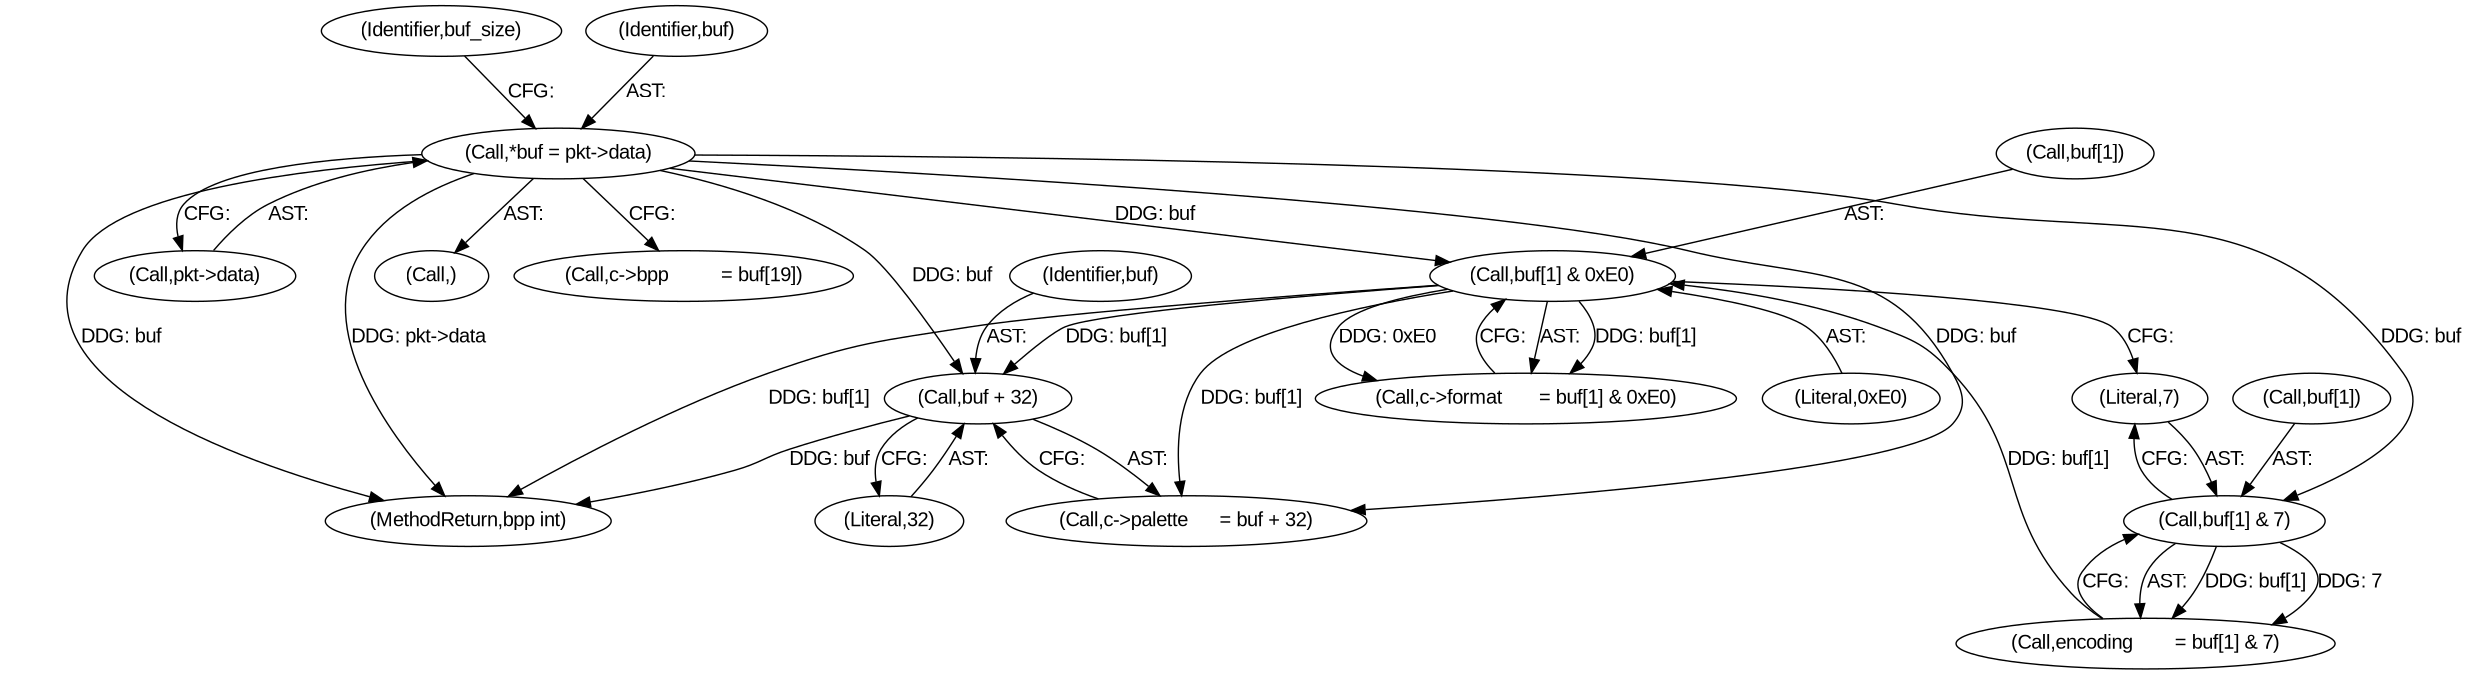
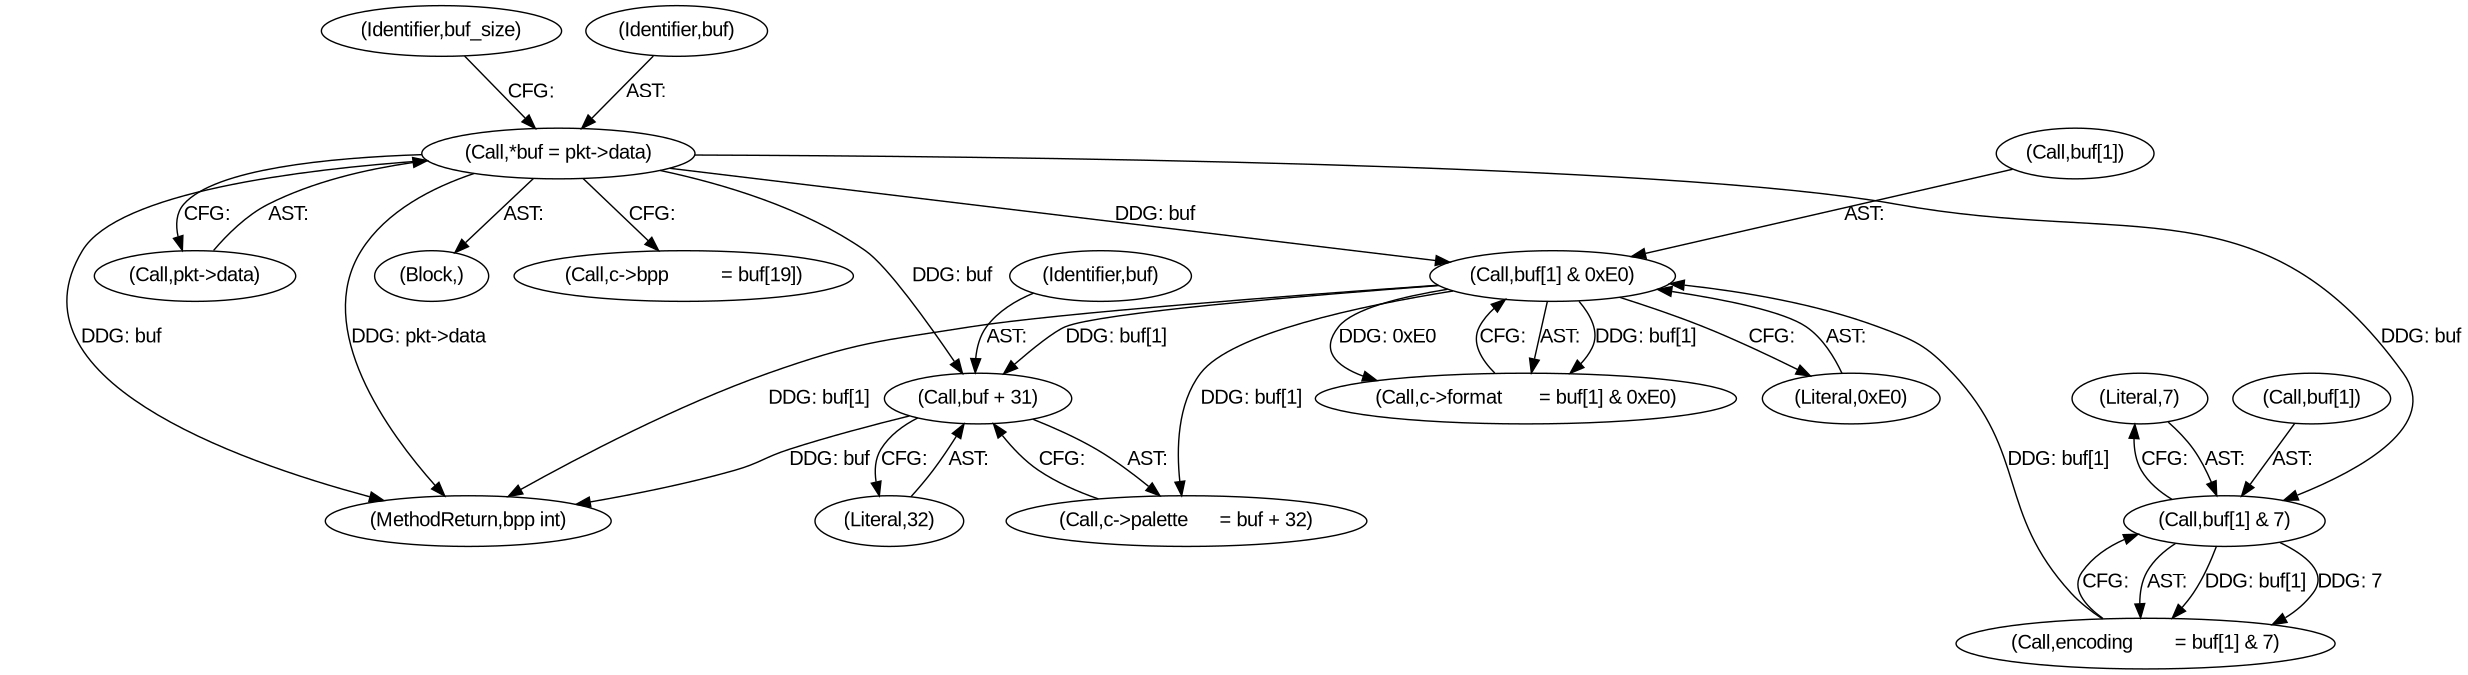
edge "(Call,*buf = pkt->data)" -> "(Call,c->palette      = buf + 32)": removed, label "DDG: buf"
node "(Call,)": label "(Call,)" -> "(Block,)"
edge "(Call,buf[1] & 0xE0)" -> "(Literal,7)": now "(Call,buf[1] & 0xE0)" -> "(Literal,0xE0)"
node "(Call,buf + 32)": label "(Call,buf + 32)" -> "(Call,buf + 31)"
